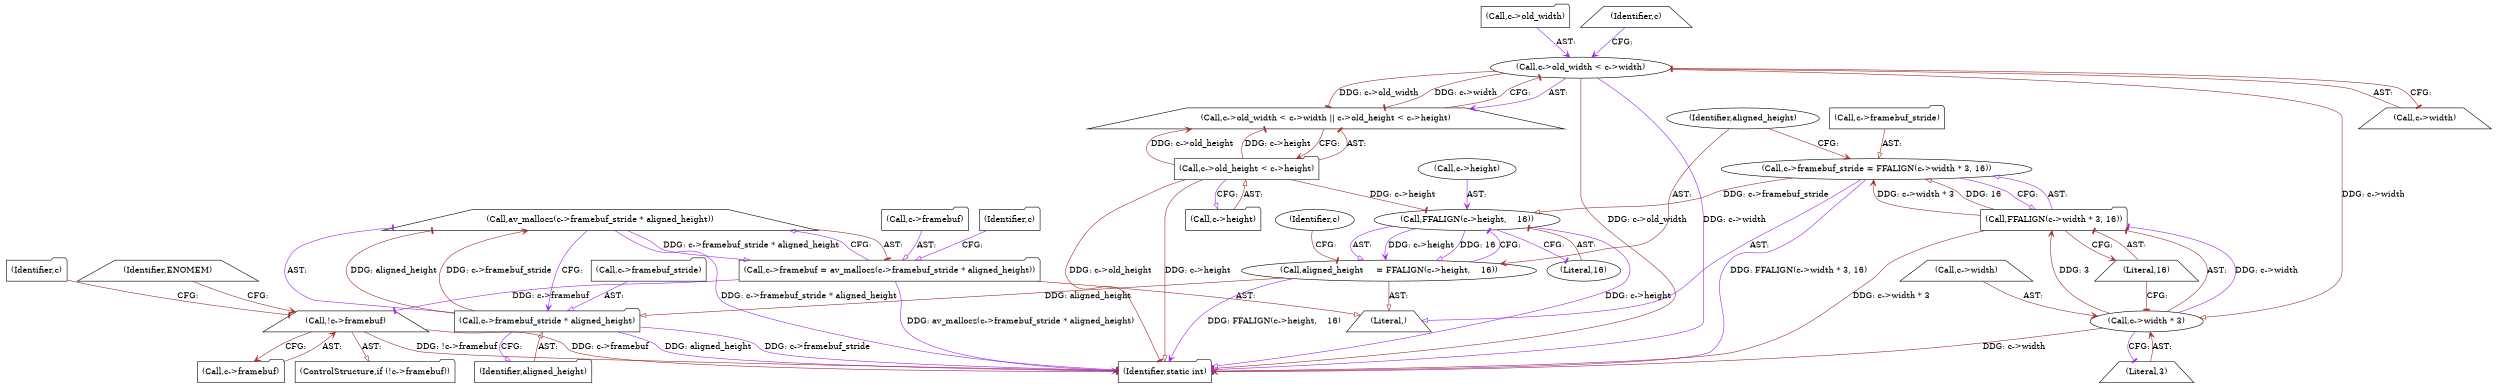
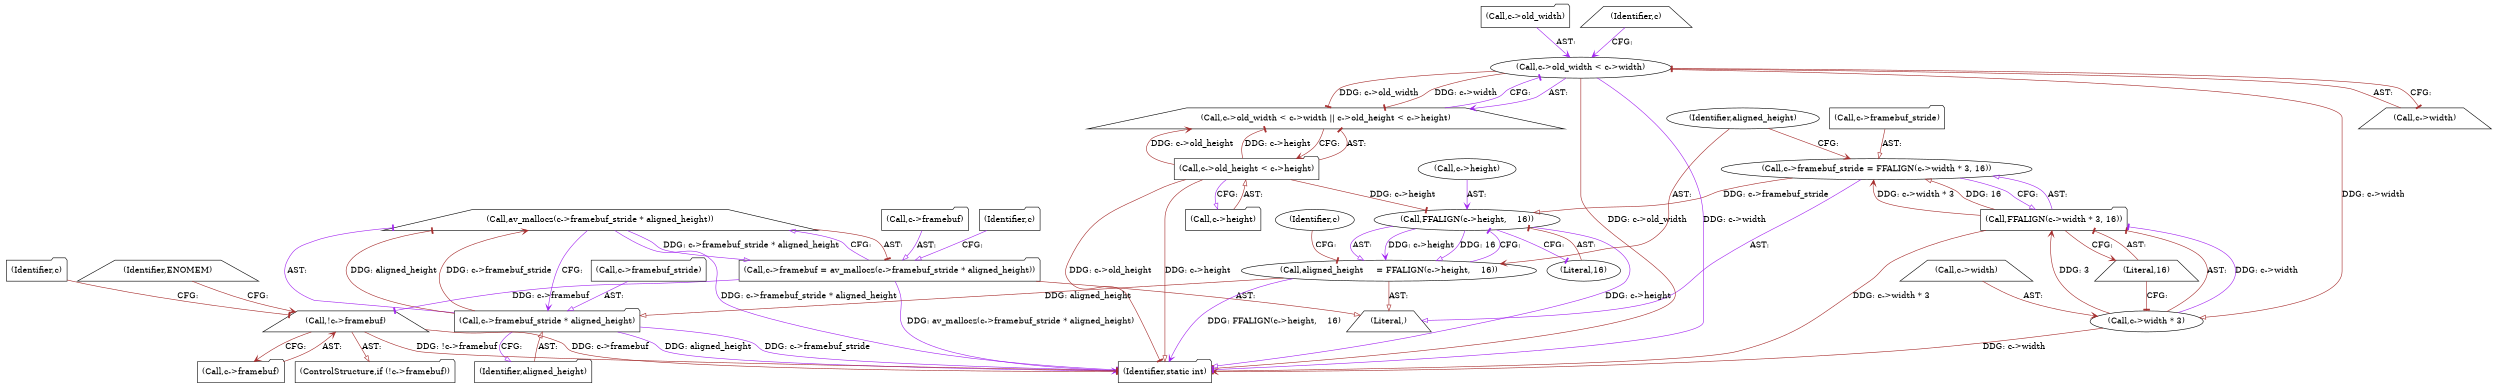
edge "(Call,c->old_width < c->width || c->old_height < c->height)" -> "(Call,c->old_width < c->width)": color brown -> purple
edge "(Call,c->framebuf_stride = FFALIGN(c->width * 3, 16))" -> "(Identifier,static int)": removed, label "DDG: FFALIGN(c->width * 3, 16)"
node "(Literal,3)": removed
